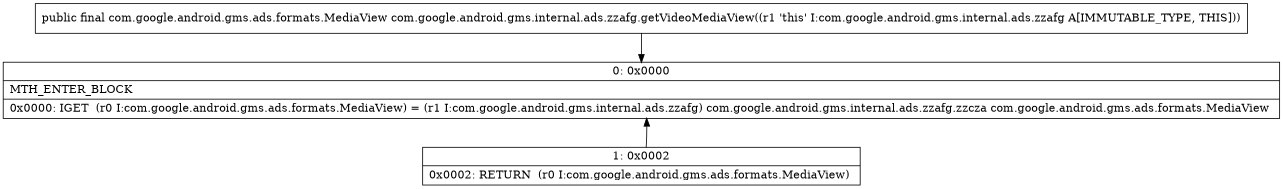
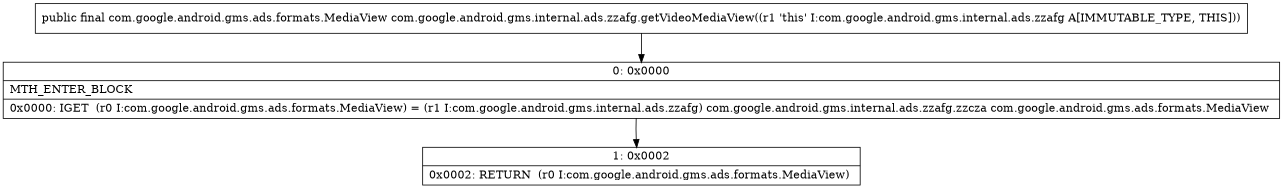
edge "1: 0x0002" -> "0: 0x0000": reversed
